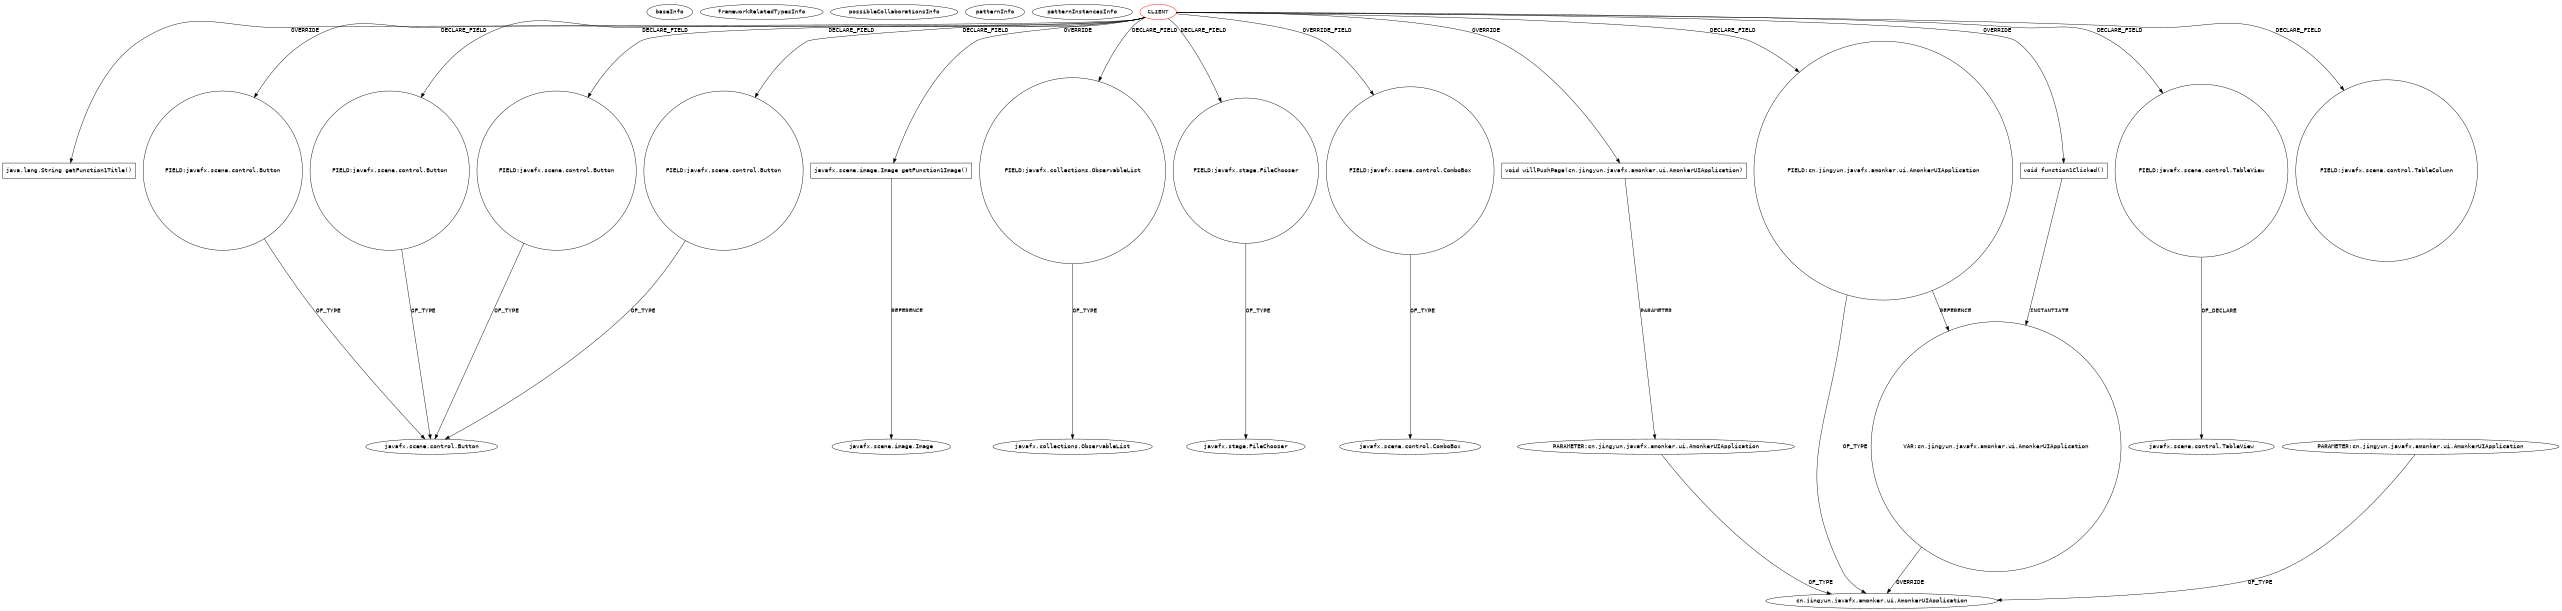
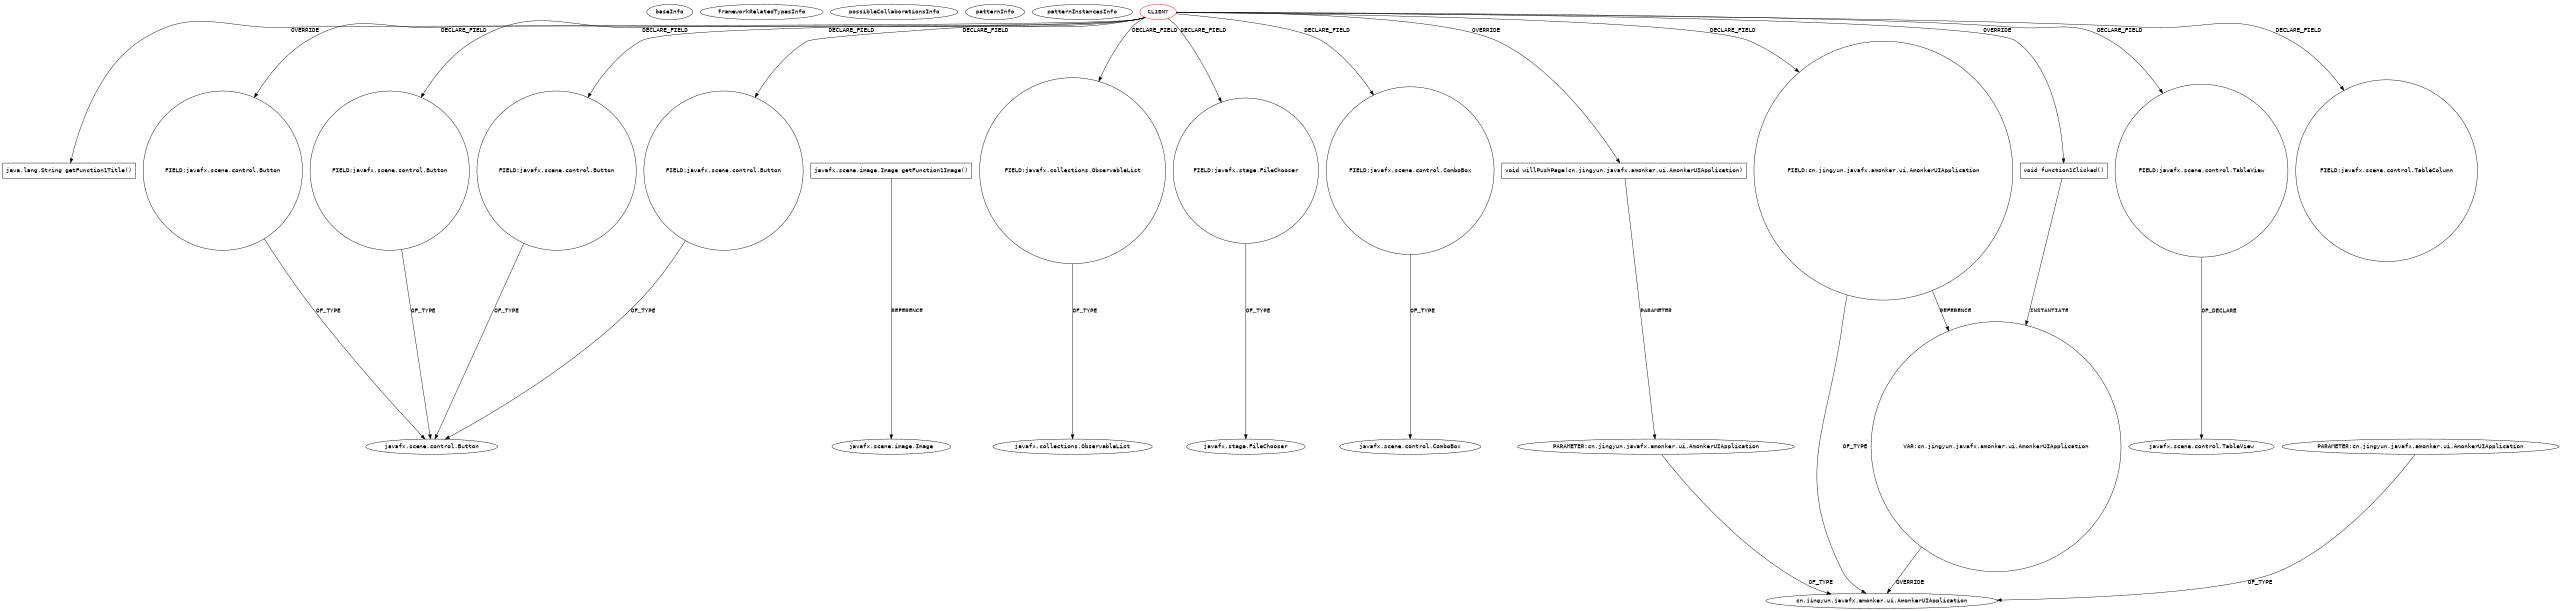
edge "CLIENT" -> "FIELD:javafx.scene.control.ComboBox": label "OVERRIDE_FIELD" -> "DECLARE_FIELD"
edge "CLIENT" -> "javafx.scene.image.Image getFunction1Image()": removed, label "OVERRIDE"
